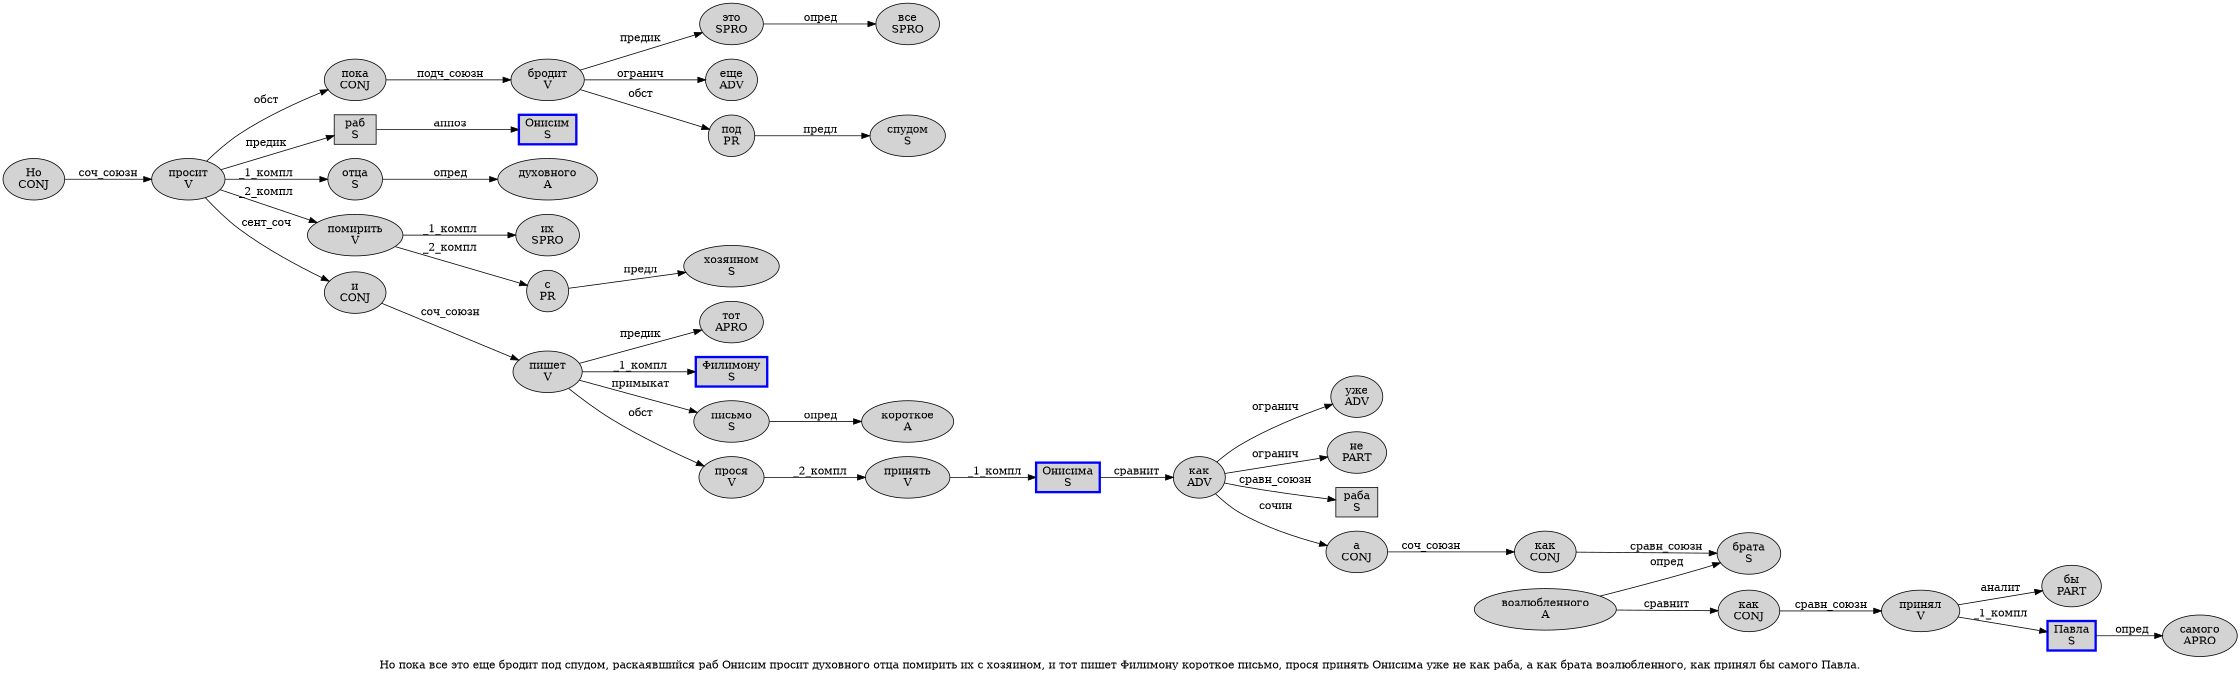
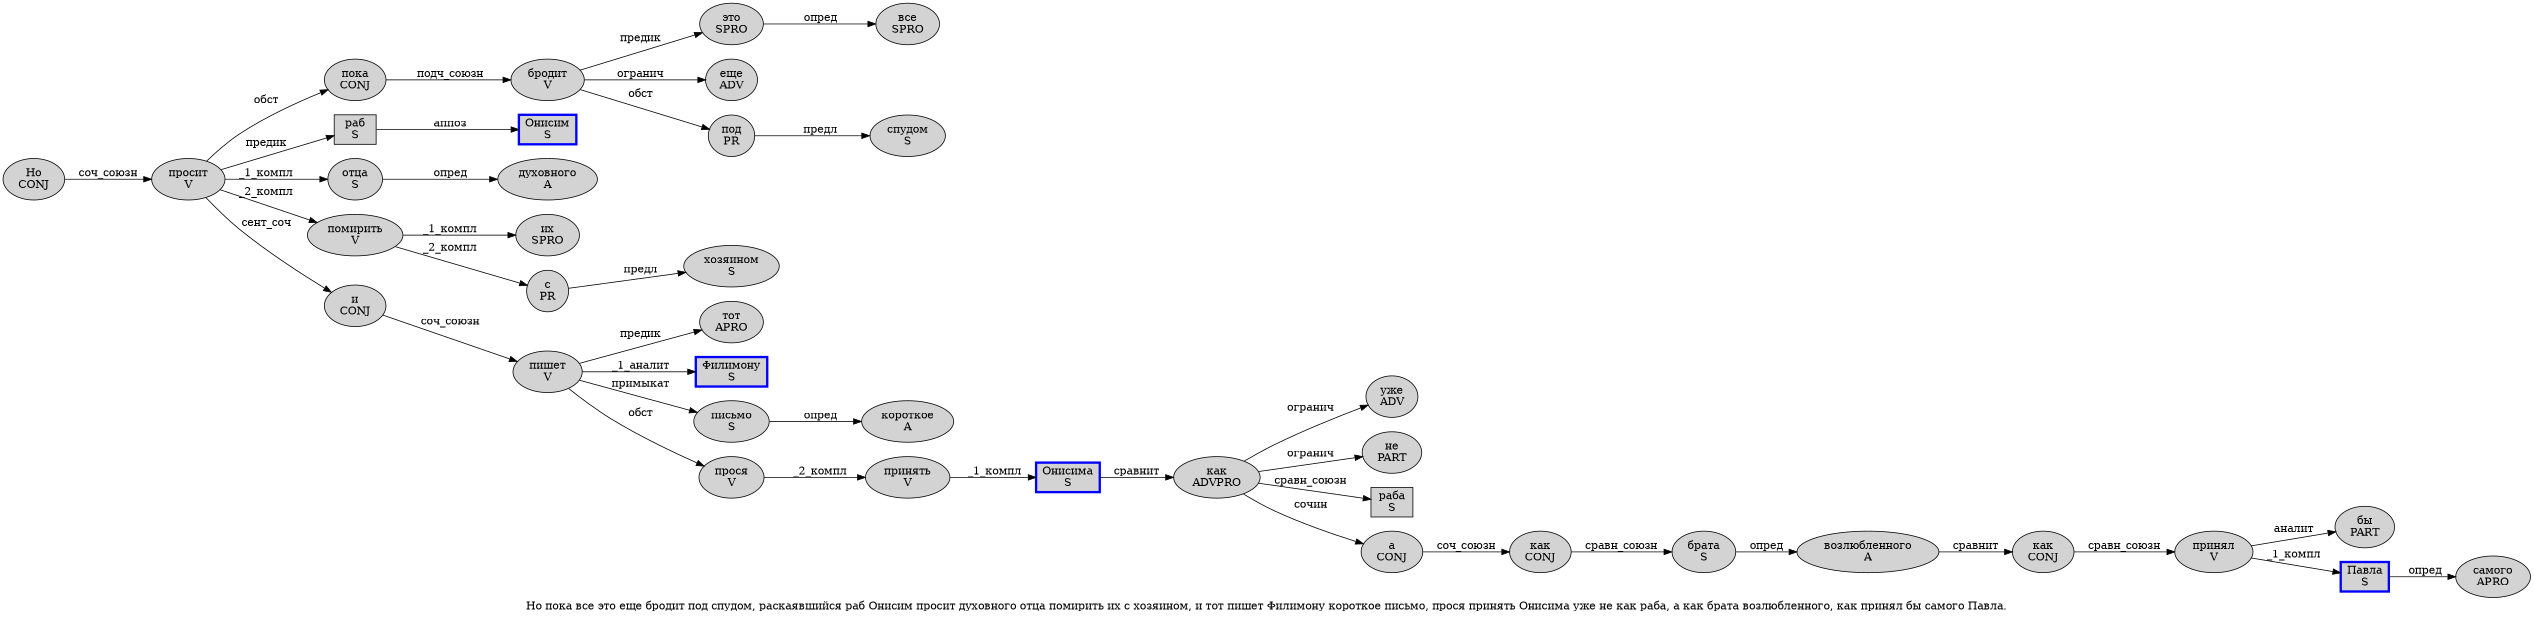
edge "пишет V" -> "Филимону S": label "_1_компл" -> "_1_аналит"
node "как ADV": label "как ADV" -> "как ADVPRO"
edge "возлюбленного A" -> "брата S": reversed
